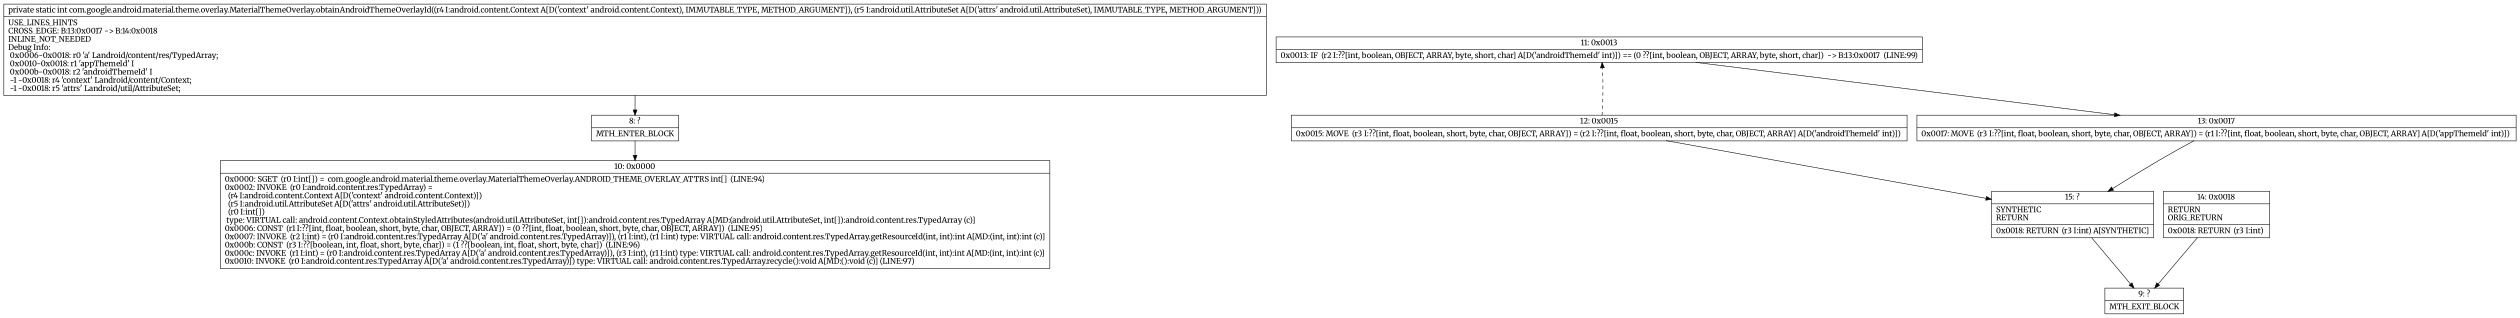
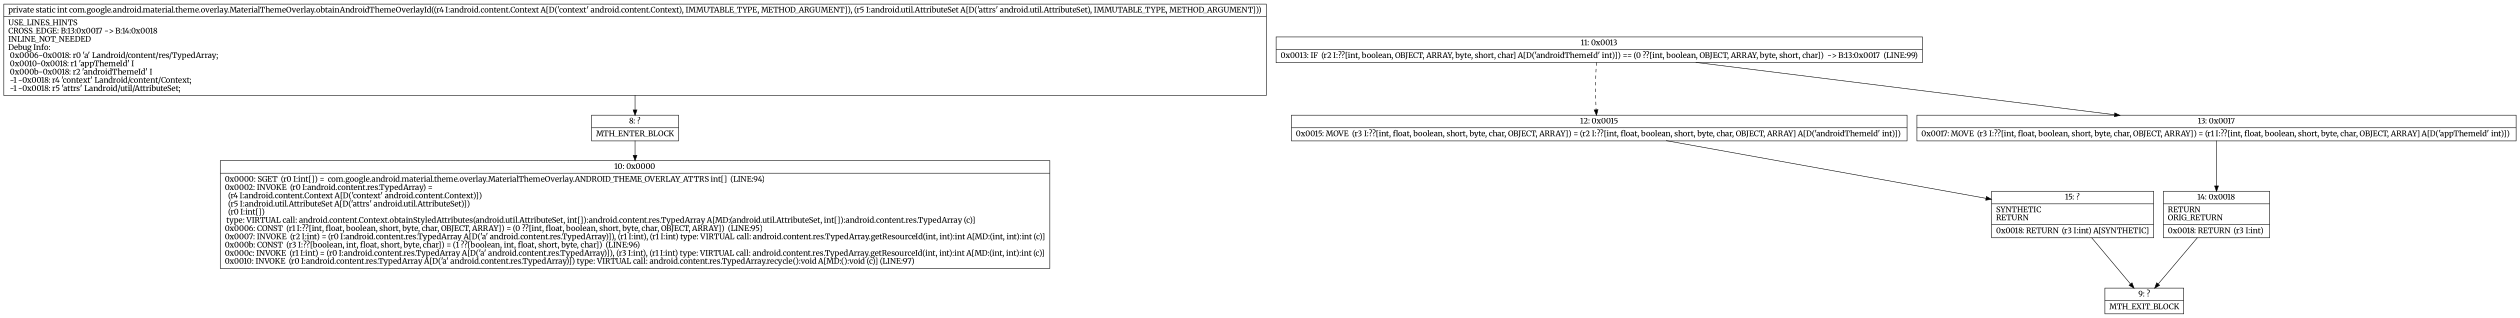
edge "12: 0x0015" -> "11: 0x0013": reversed
edge "13: 0x0017" -> "15: ?": now "13: 0x0017" -> "14: 0x0018"
